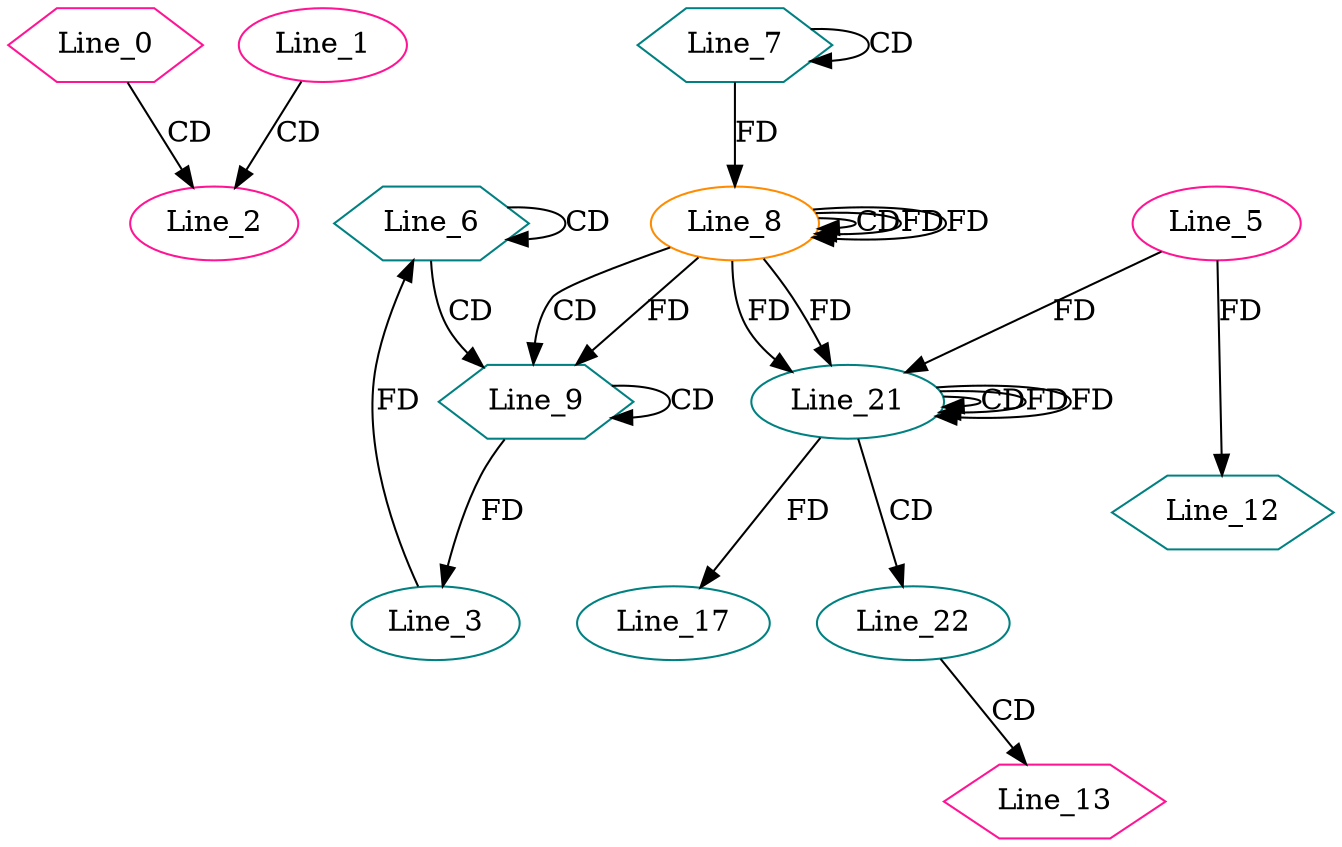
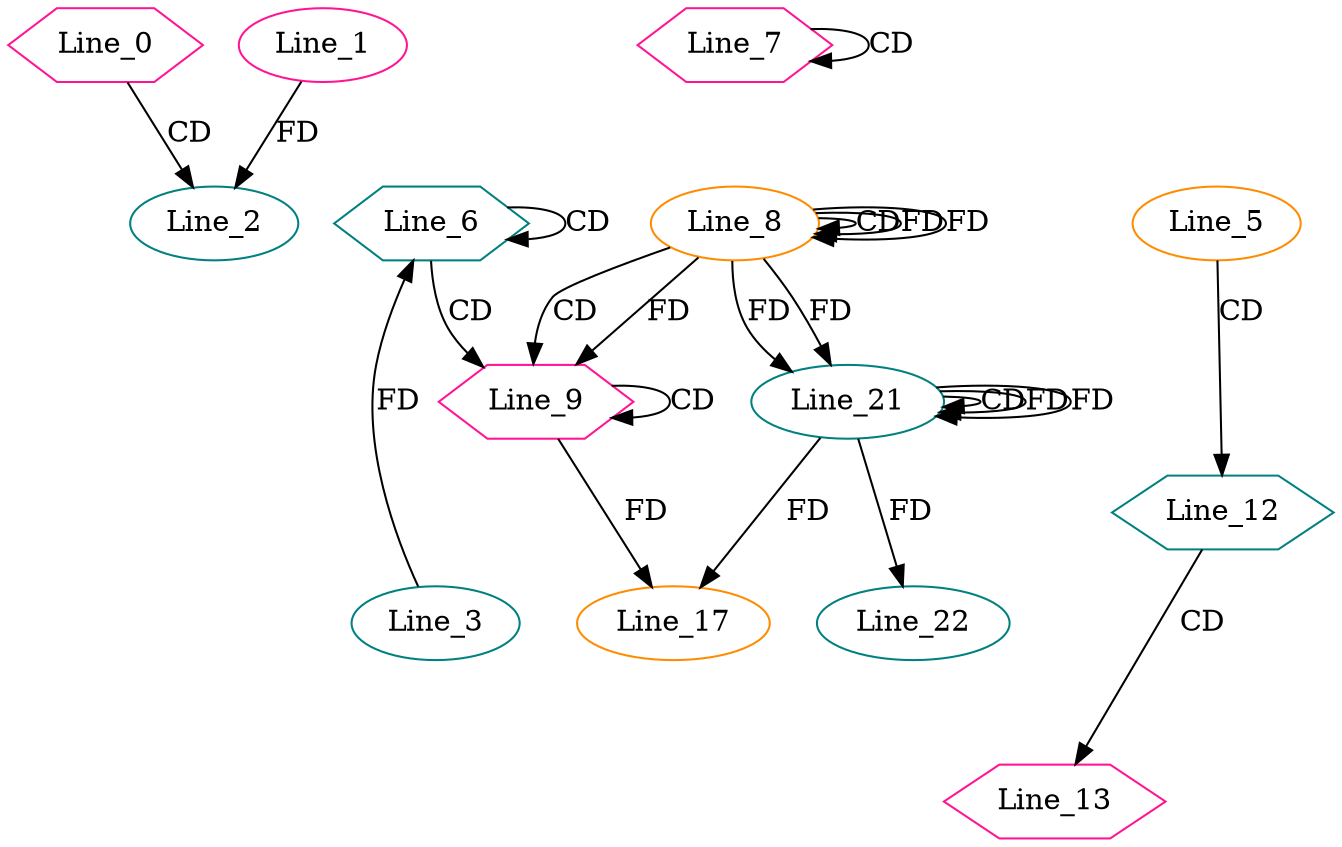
node "Line_7": color teal -> deeppink
edge "Line_7" -> "Line_8": removed, label "FD"
edge "Line_1" -> "Line_2": label "CD" -> "FD"
node "Line_2": color deeppink -> teal
node "Line_5": color deeppink -> darkorange
edge "Line_5" -> "Line_21": removed, label "FD"
edge "Line_5" -> "Line_12": label "FD" -> "CD"
node "Line_9": color teal -> deeppink
edge "Line_9" -> "Line_3": now "Line_9" -> "Line_17"
edge "Line_21" -> "Line_22": label "CD" -> "FD"
node "Line_17": color teal -> darkorange
edge "Line_22" -> "Line_13": now "Line_12" -> "Line_13"
